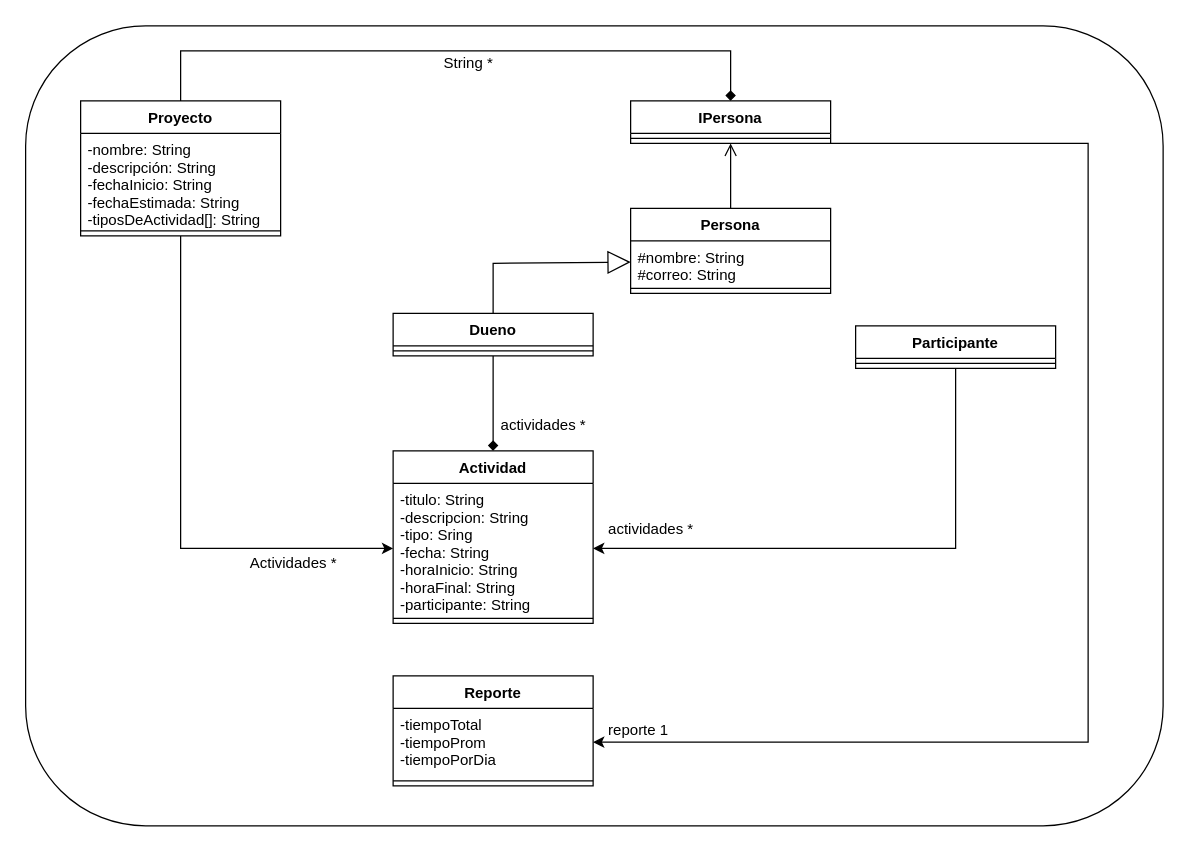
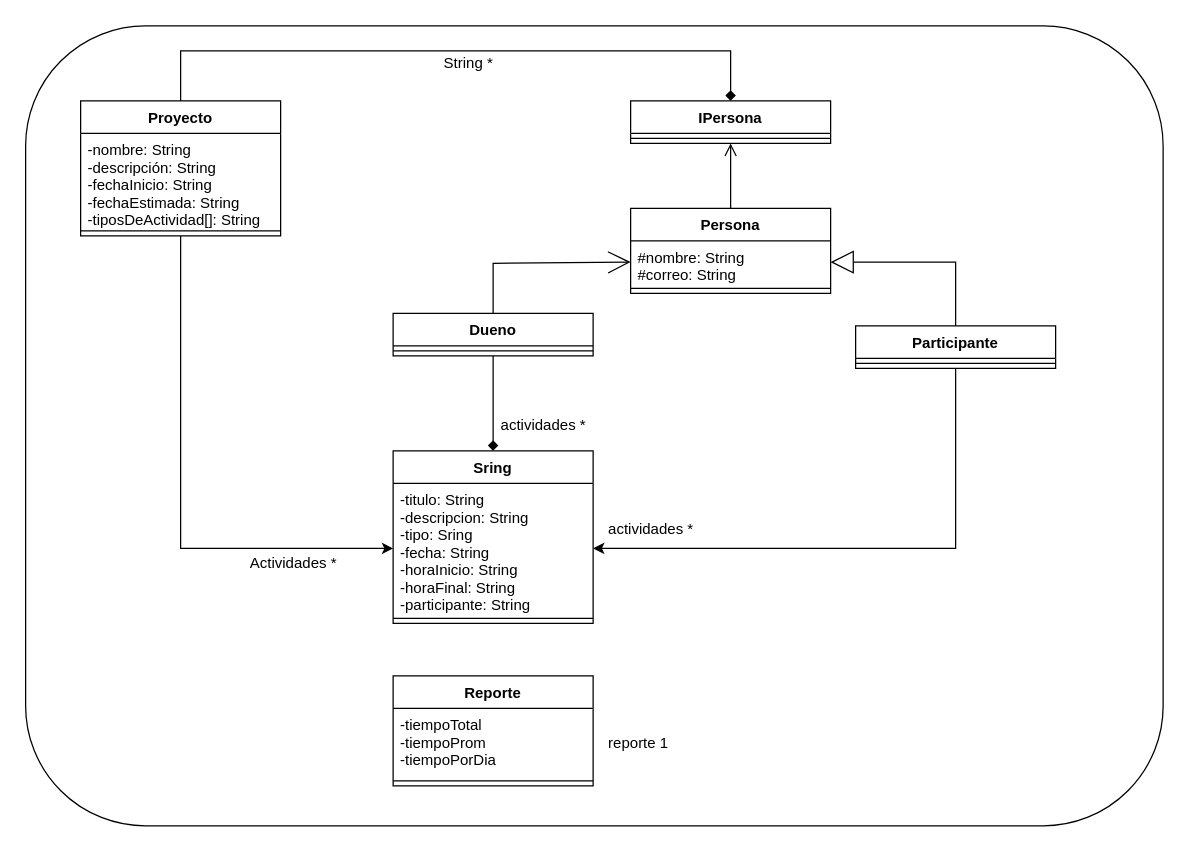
edge "Dueno" -> "#nombre: String #correo: String": arrowhead block -> open
edge "Participante" -> "#nombre: String #correo: String": added
node "Actividad": label "Actividad" -> "Sring"
edge "IPersona" -> "-tiempoTotal -tiempoProm -tiempoPorDia": removed
node "reporte 1": moved (638, 731) -> (638, 743)
